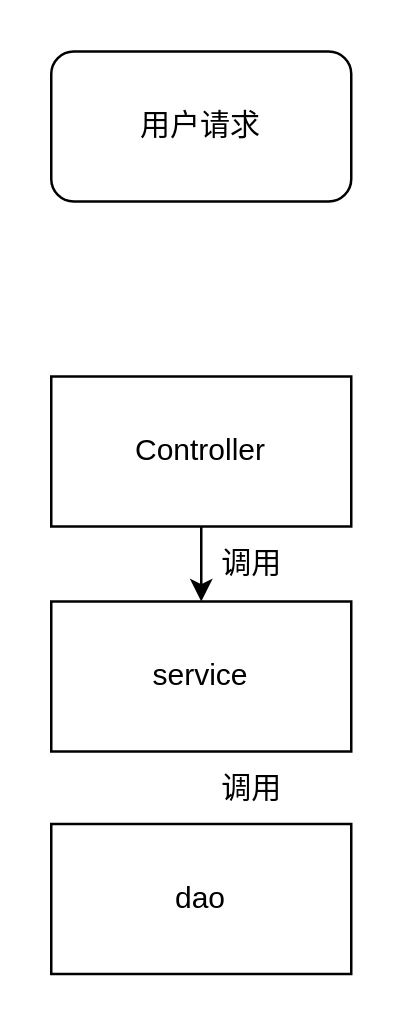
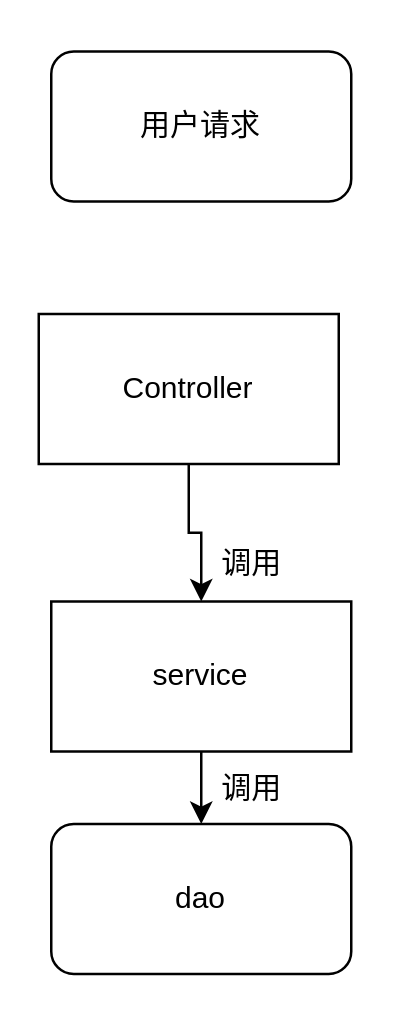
node "Controller": moved (201, 451) -> (189, 389)
edge "service" -> "dao": added
node "dao": shape rectangle -> rounded rectangle
